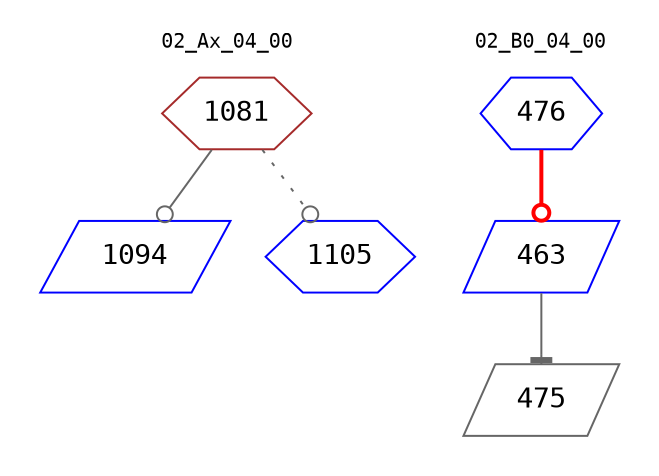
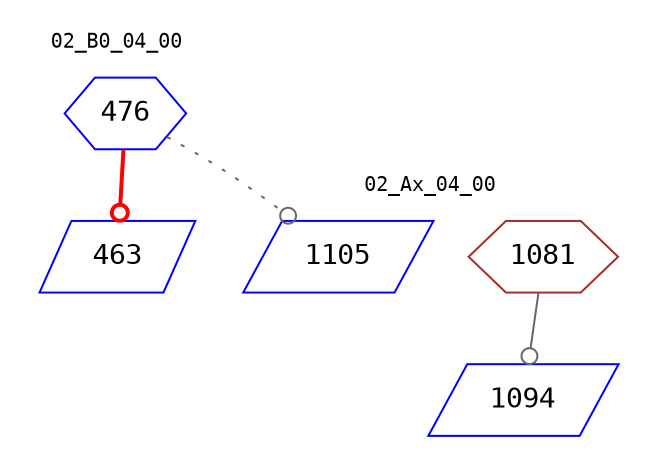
edge "1081" -> "1105": now "476" -> "1105"
node "1105": shape hexagon -> parallelogram
node "475": removed
